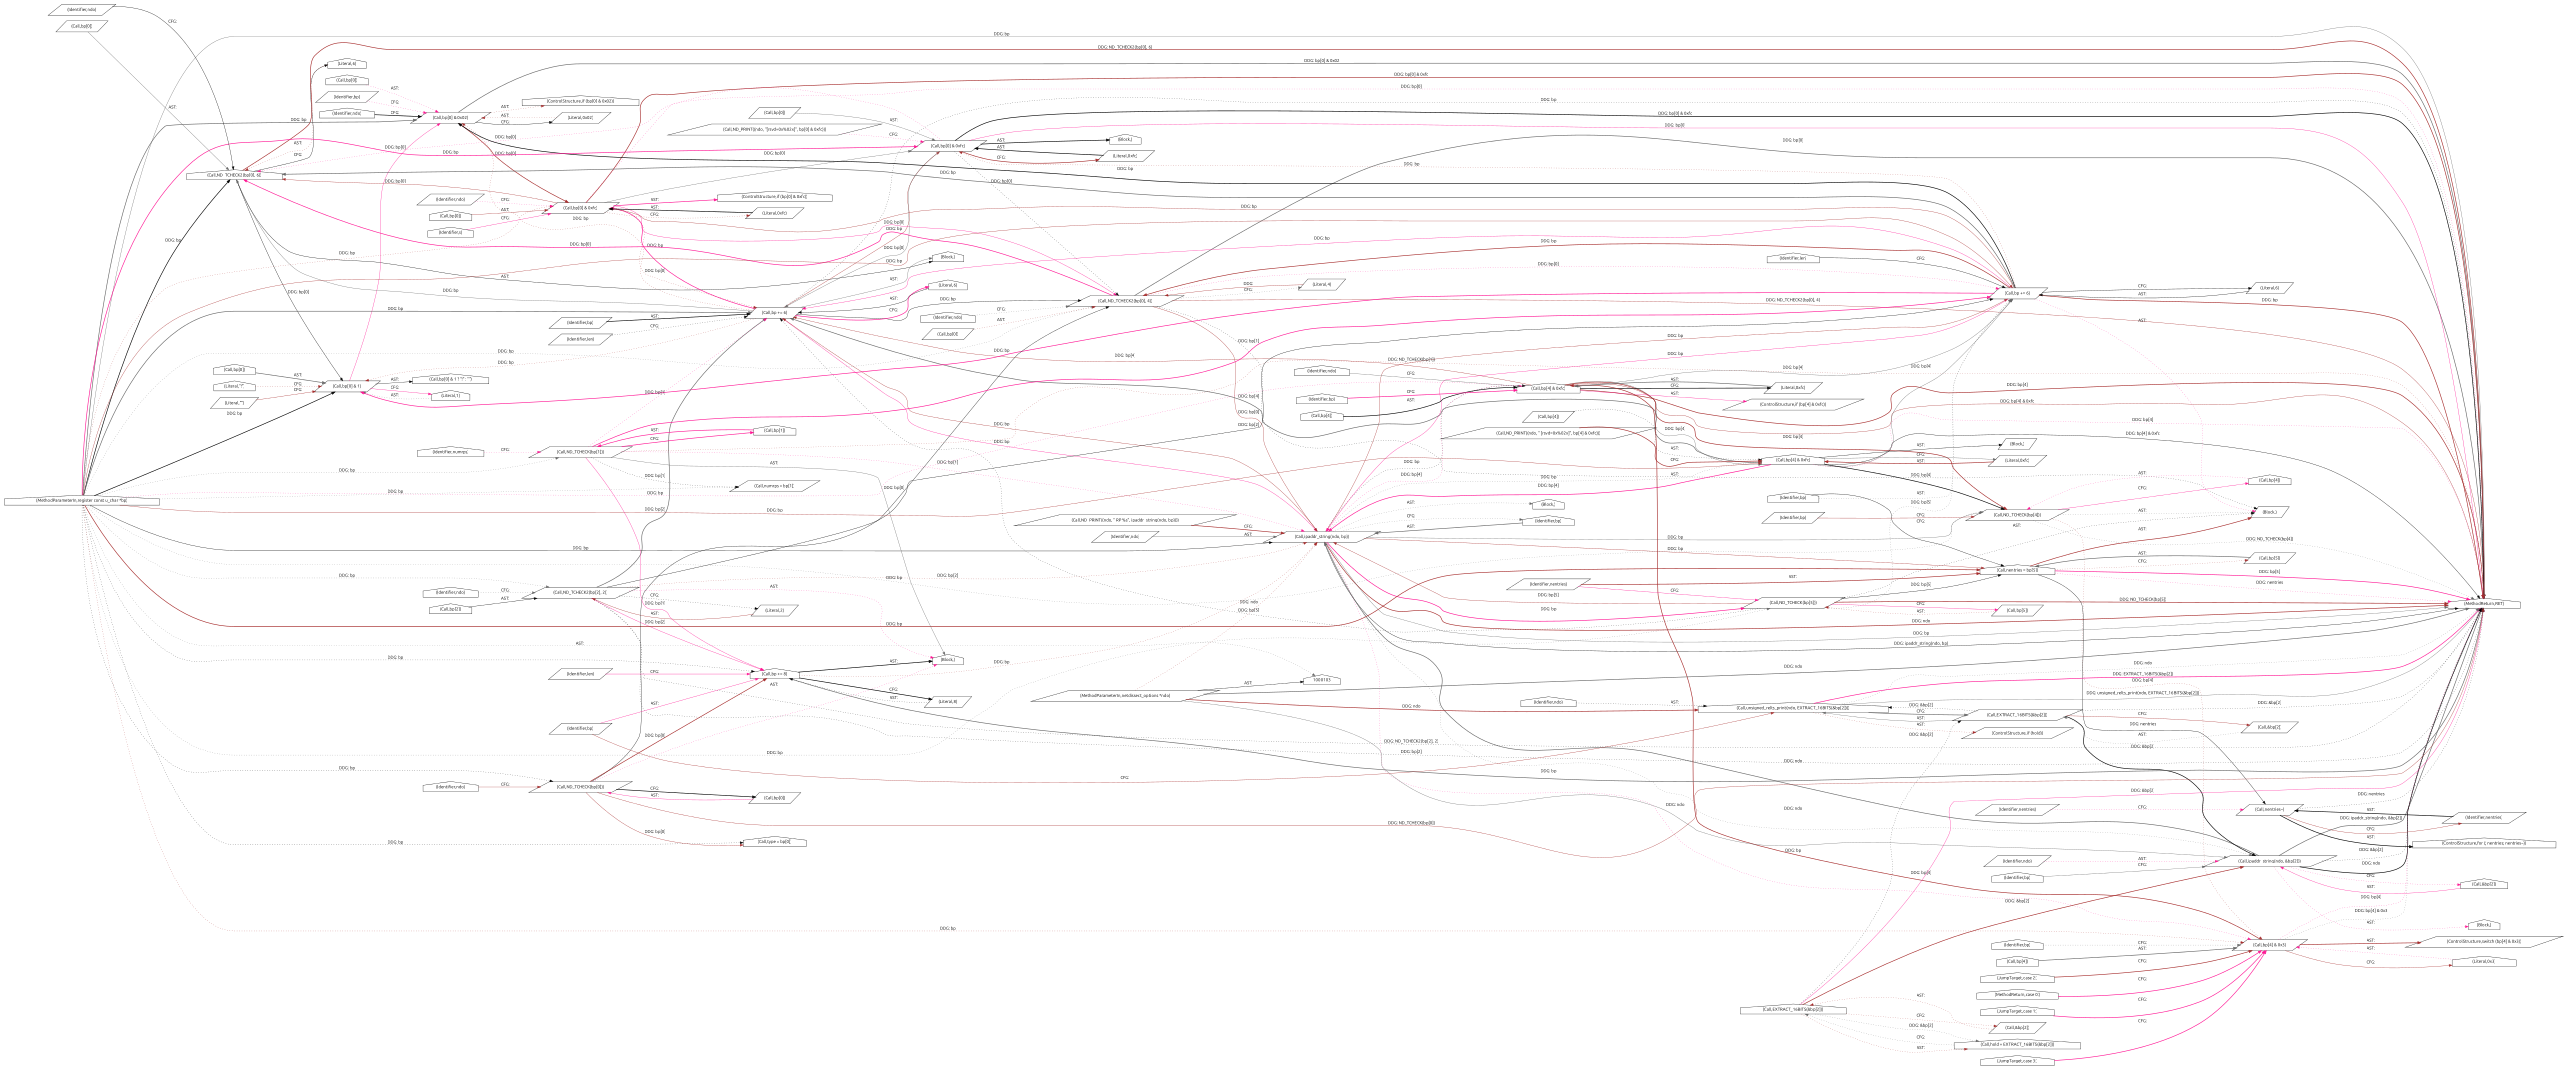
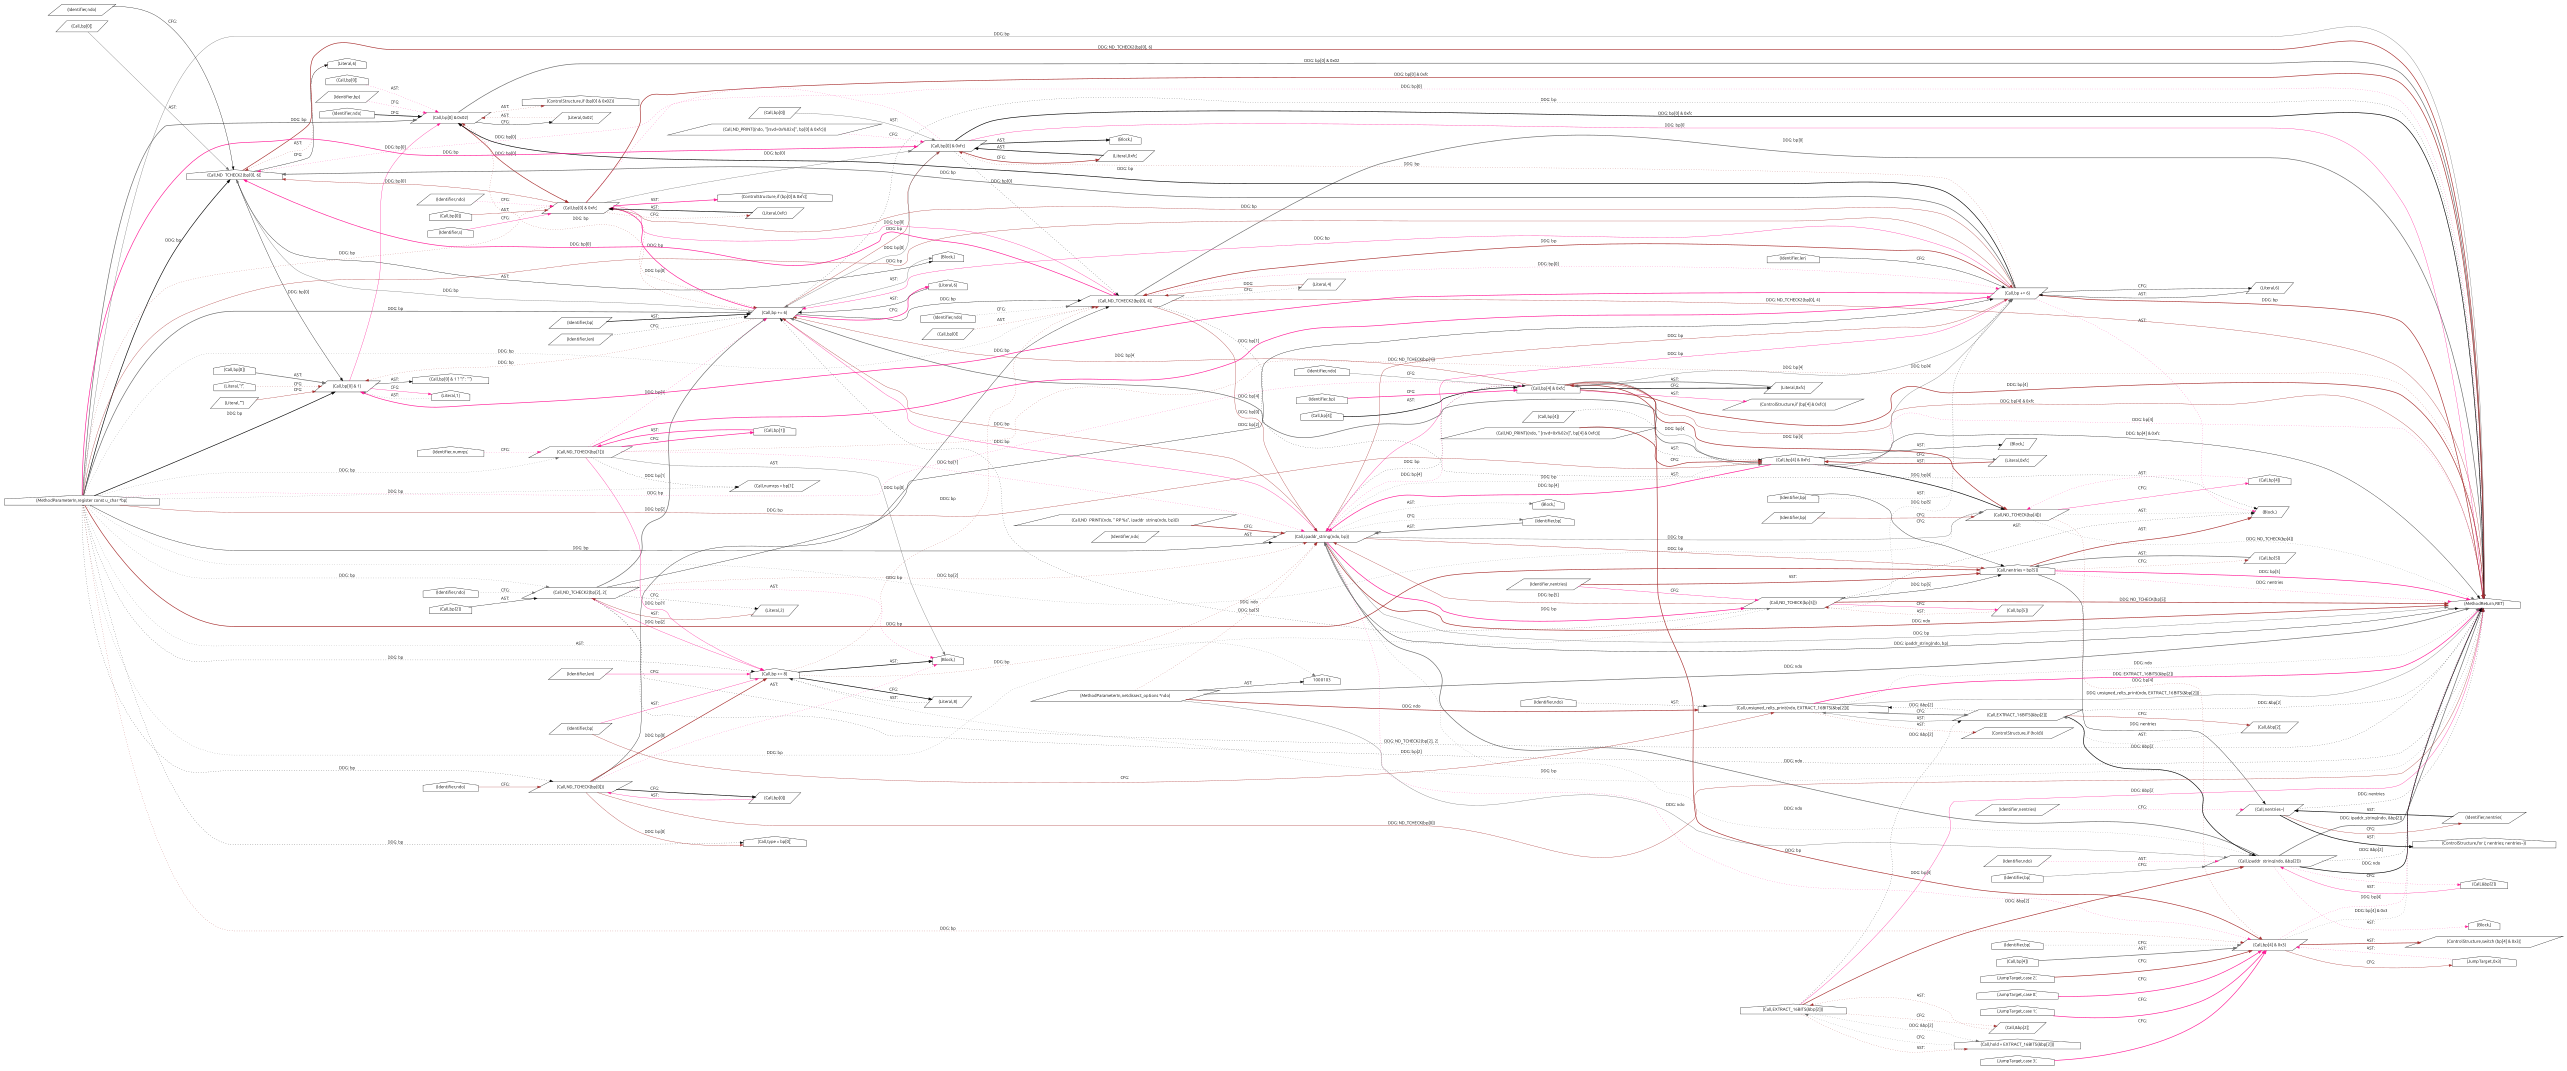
edge "(Call,bp += 8)" -> "(Call,ND_TCHECK2(bp[0], 4))": added, label "DDG: bp"
edge "(Call,bp += 8)" -> "(MethodReturn,RET)": style bold -> dotted
node "(Literal,0x3)": label "(Literal,0x3)" -> "(JumpTarget,0x3)"
node "(MethodReturn,case 0:)": label "(MethodReturn,case 0:)" -> "(JumpTarget,case 0:)"
